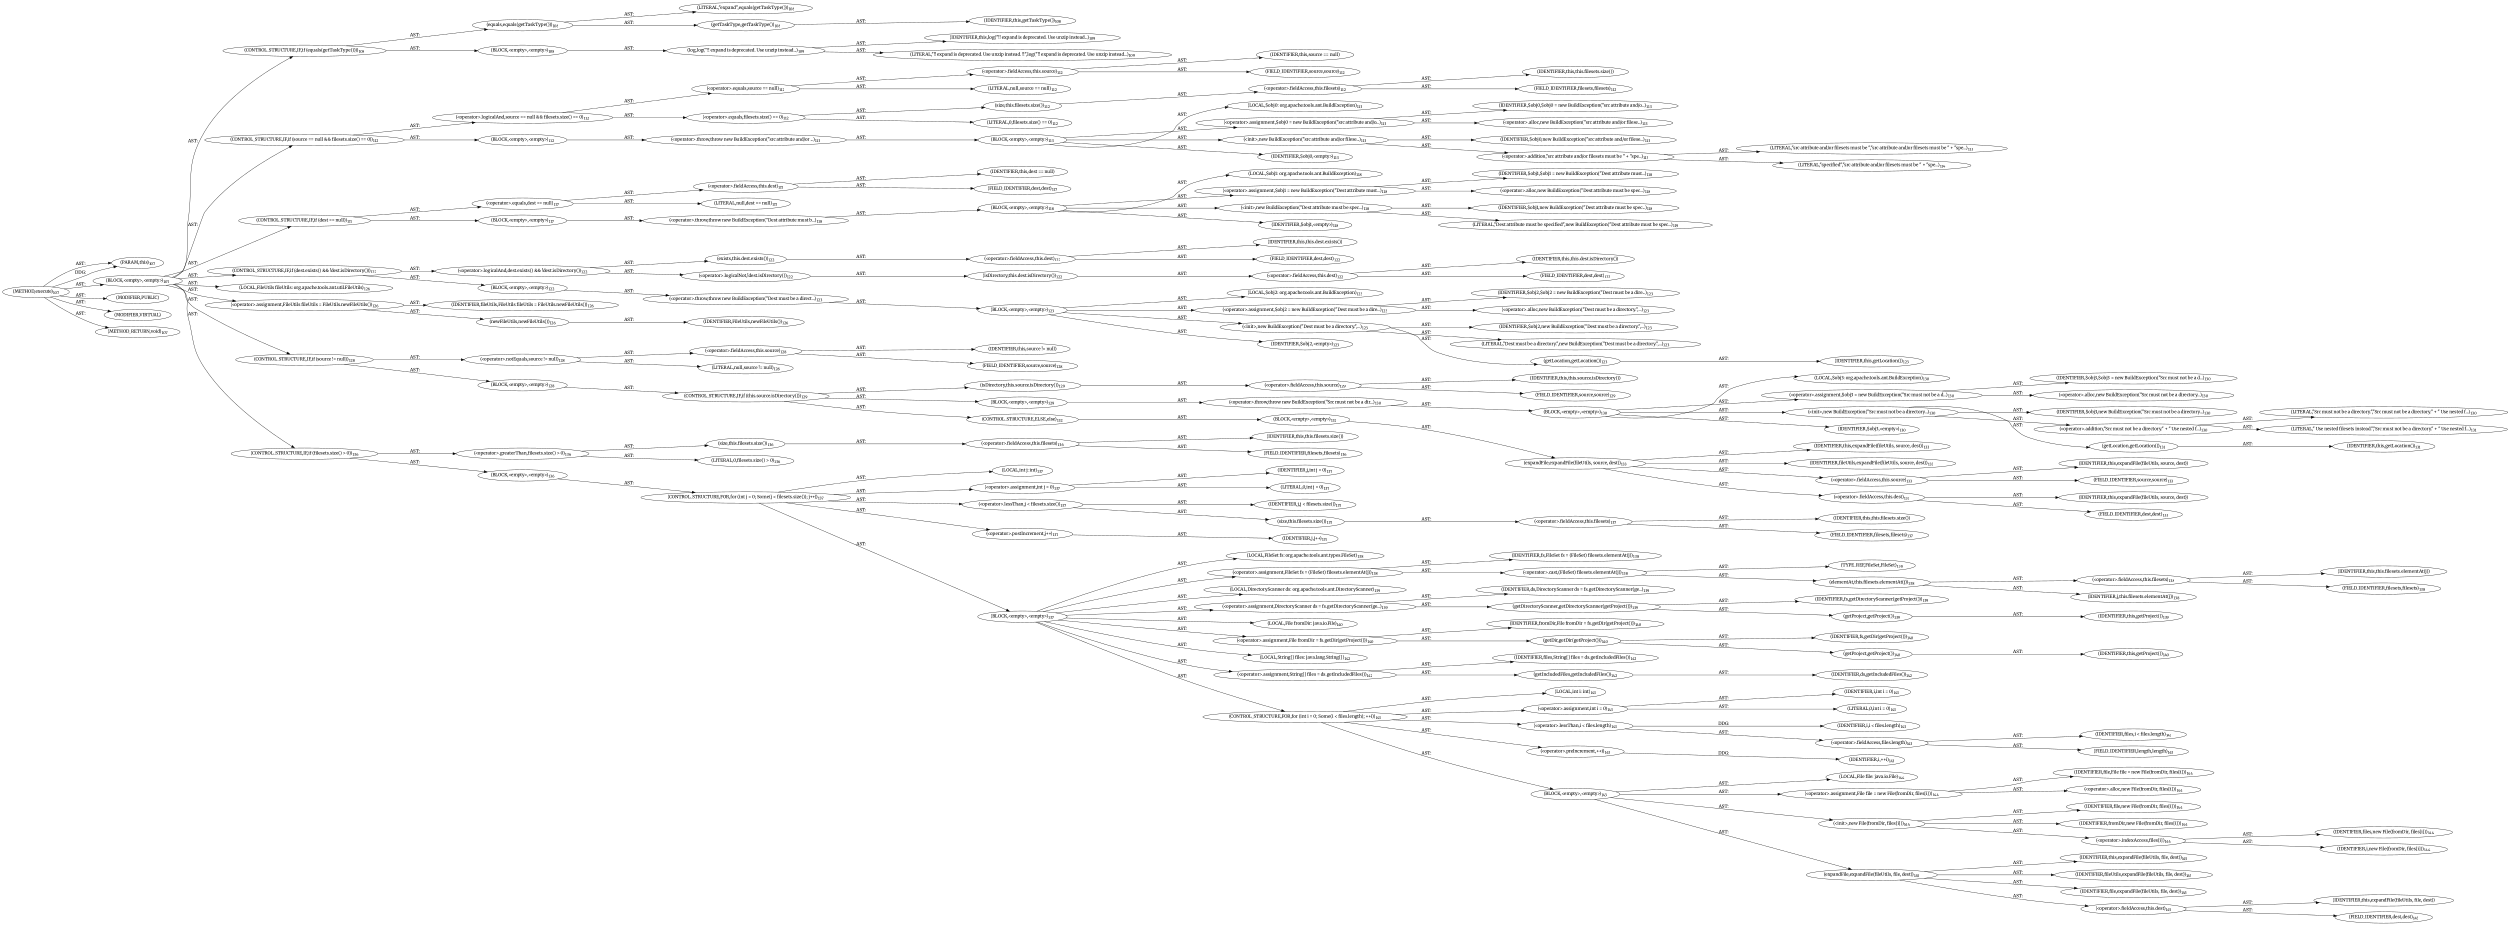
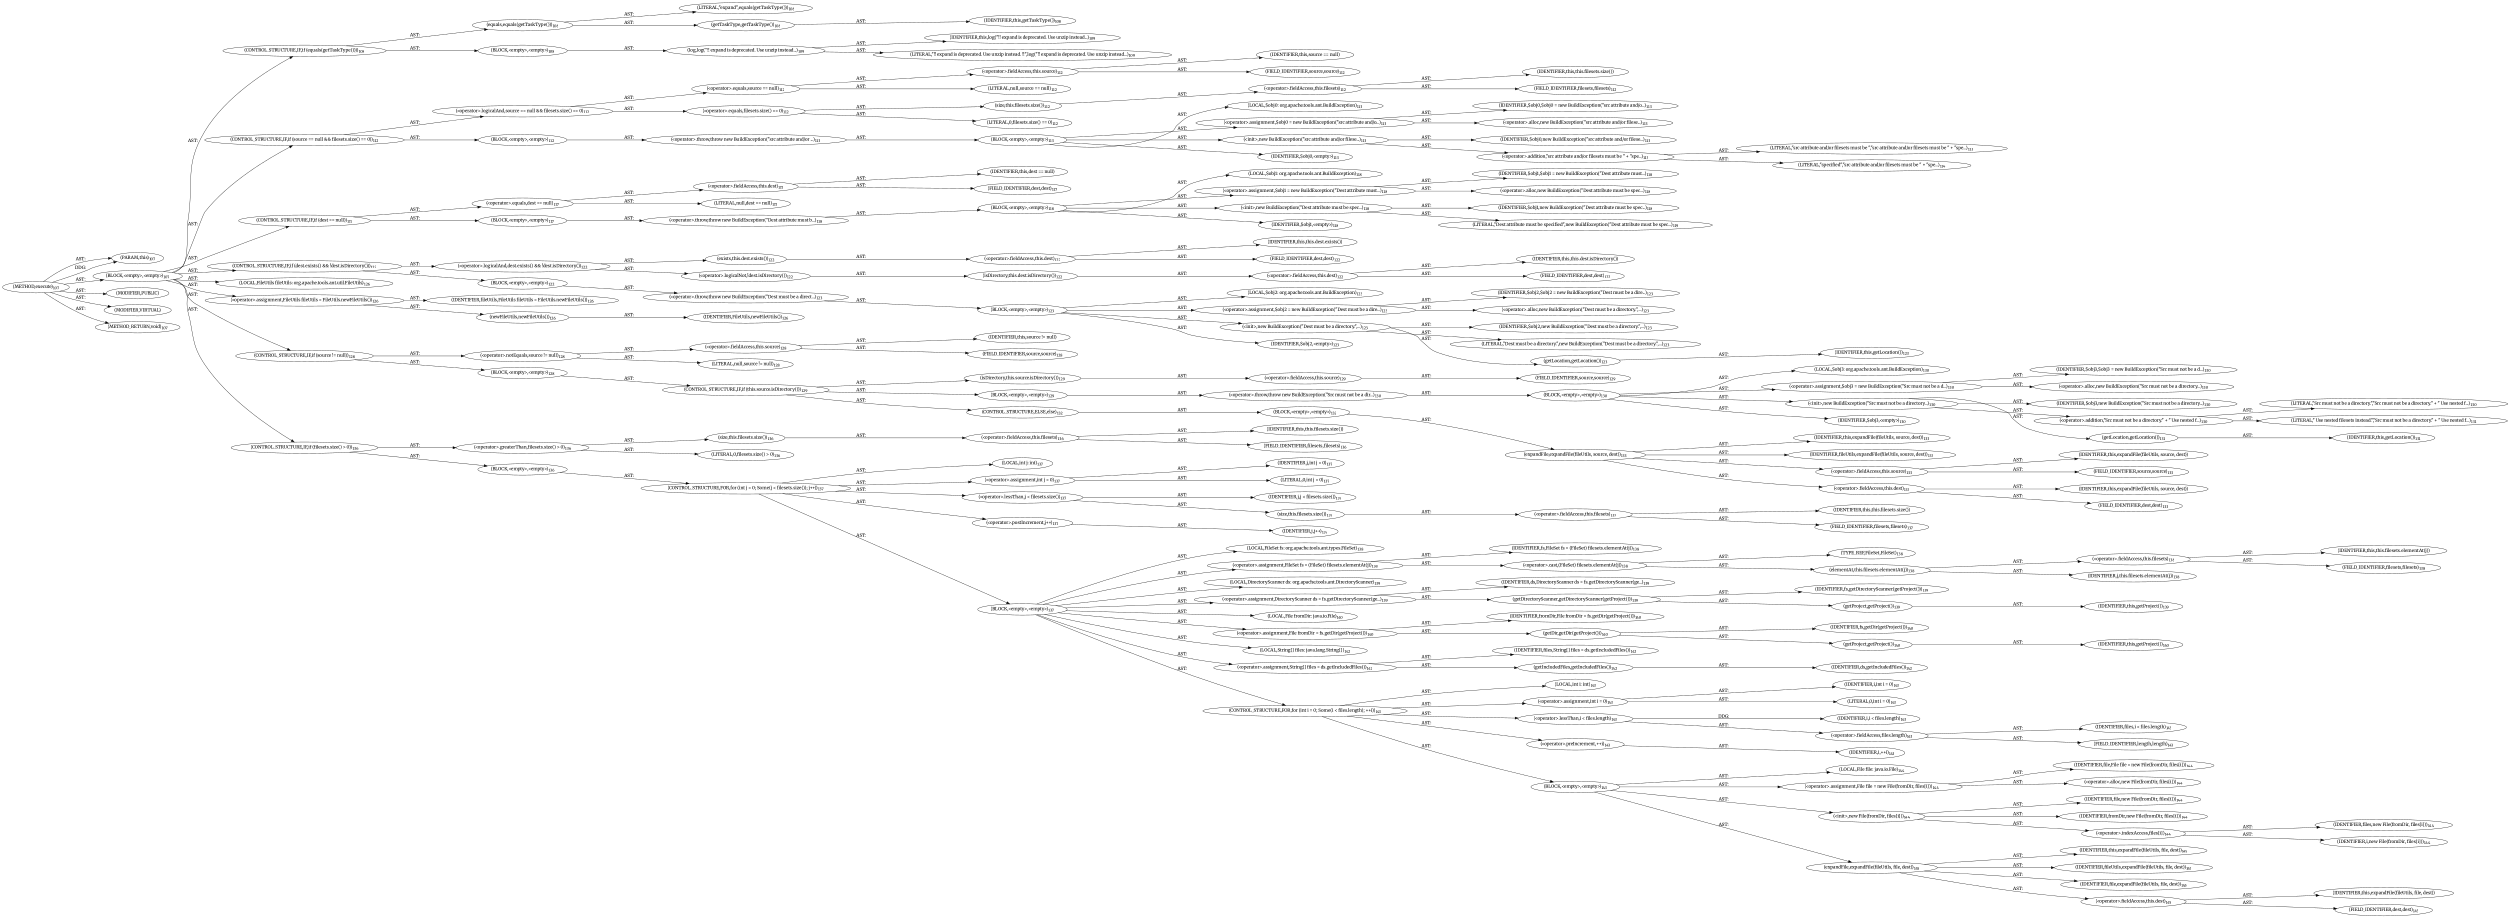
node "(IDENTIFIER,this,this.source.isDirectory())": removed
edge "(<operator>.preIncrement,++i)" -> "(IDENTIFIER,i,++i)": label "DDG: " -> "AST: "
